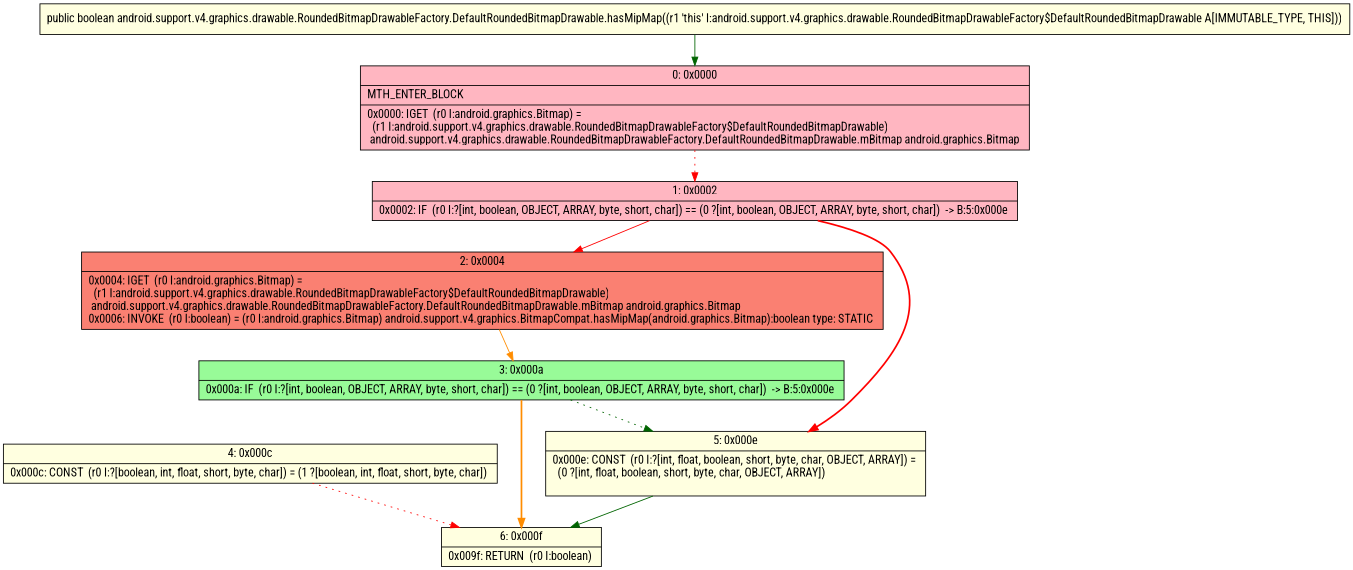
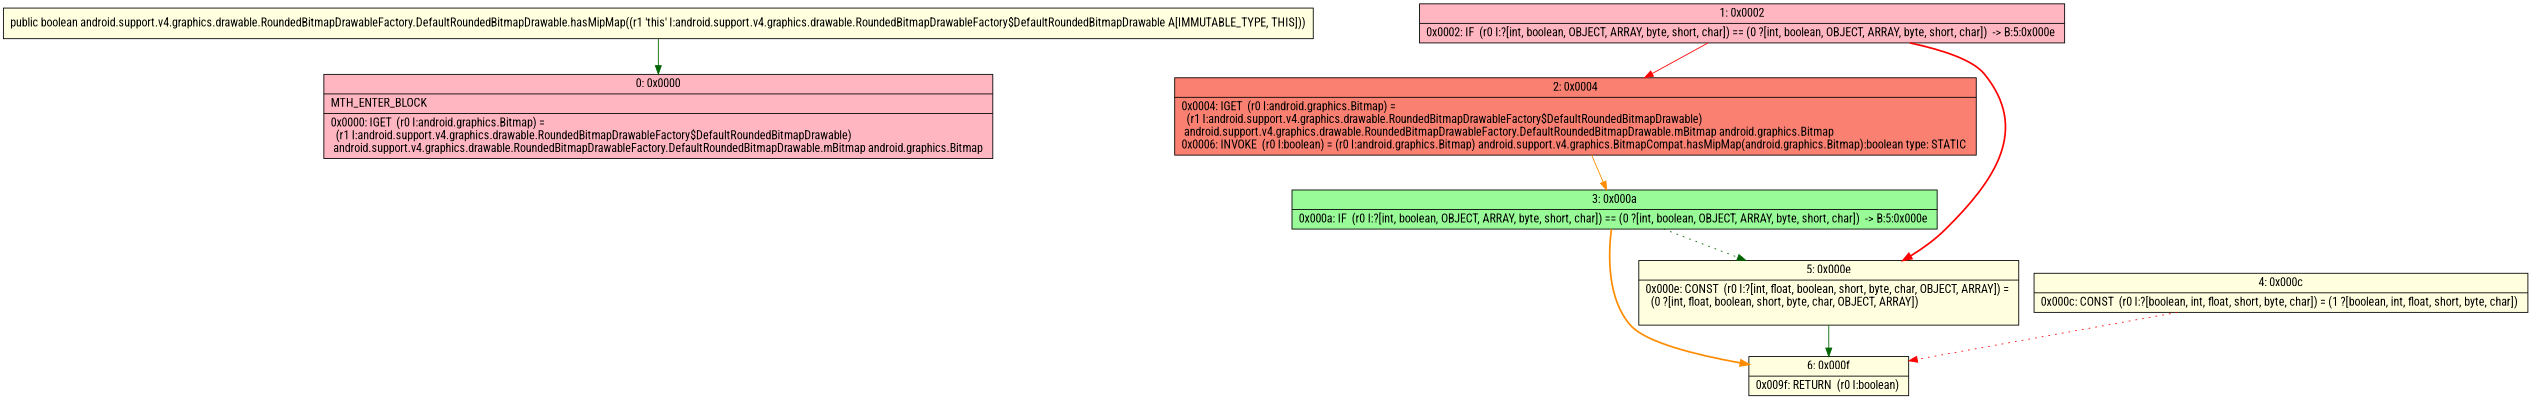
edge "0: 0x0000" -> "1: 0x0002": removed
